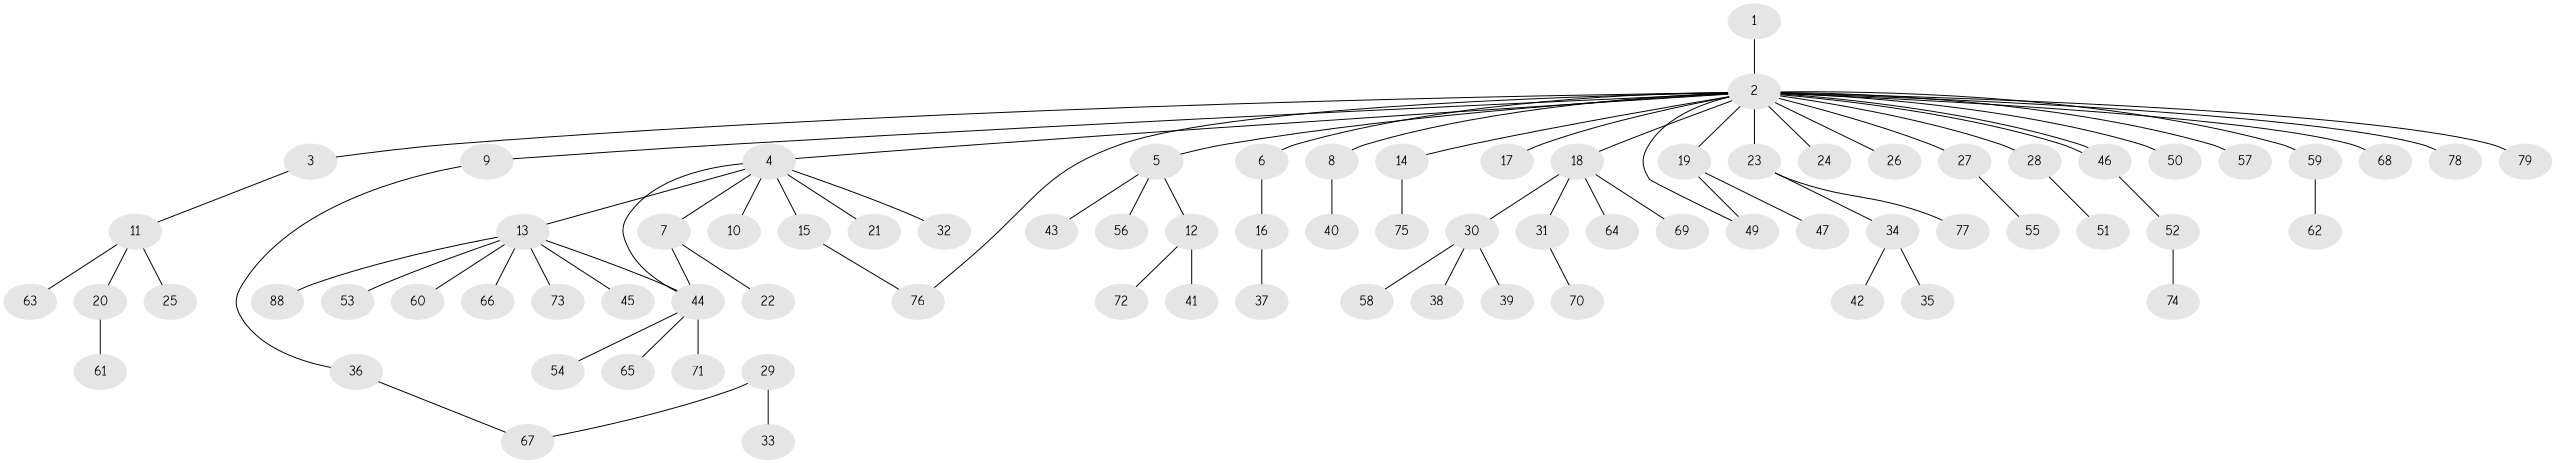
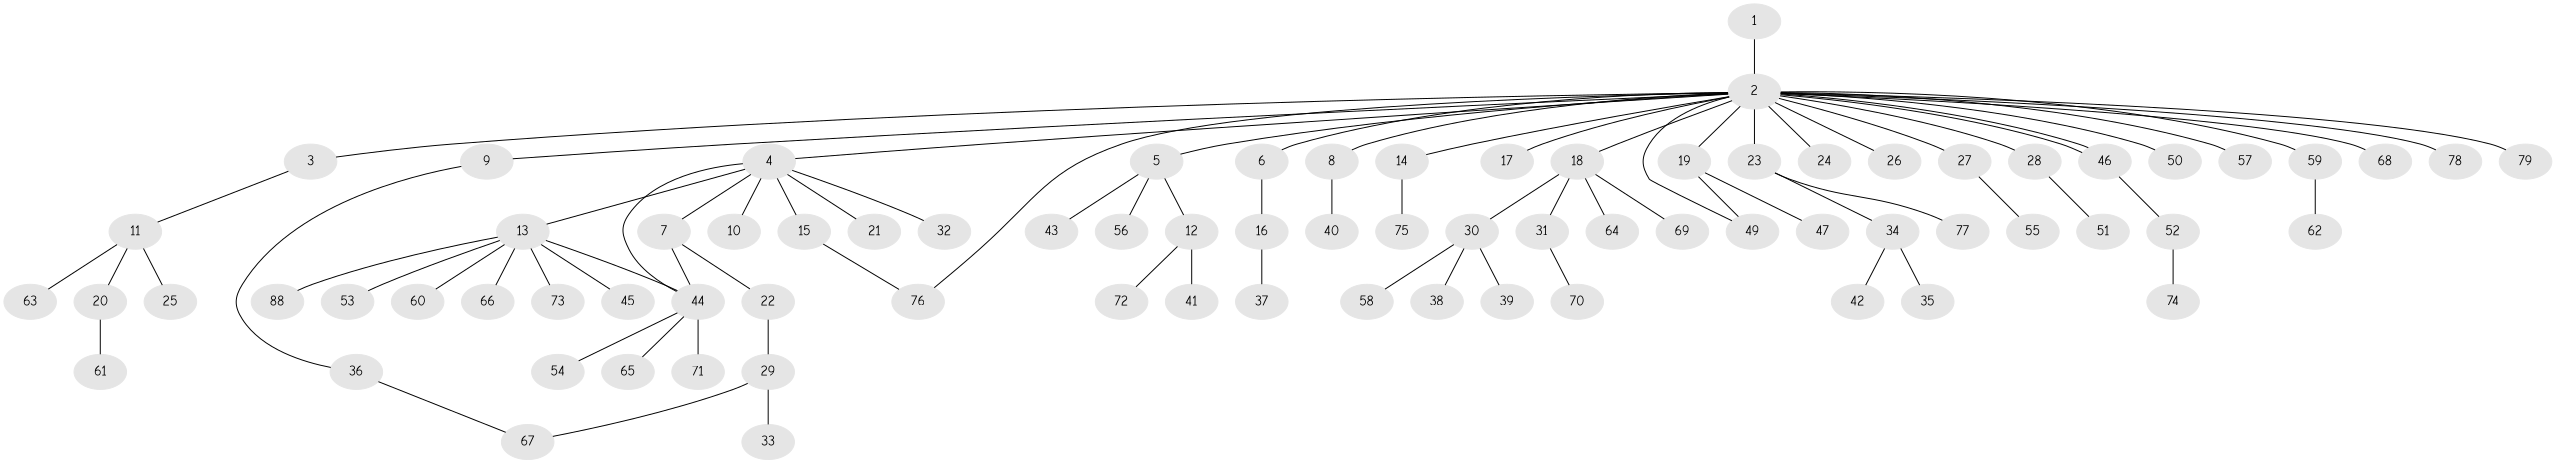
edge "22" -- "29": added
